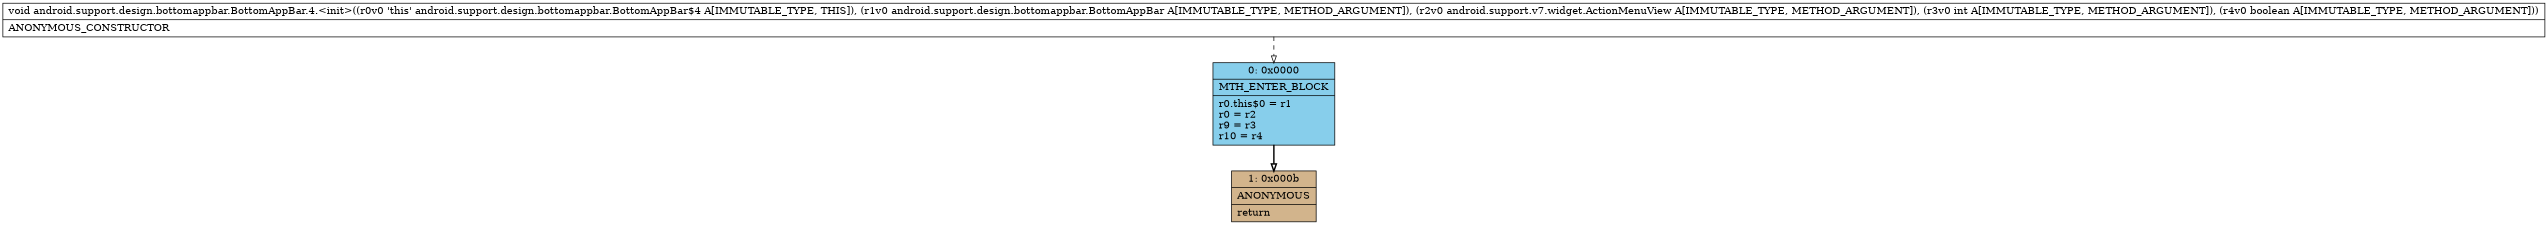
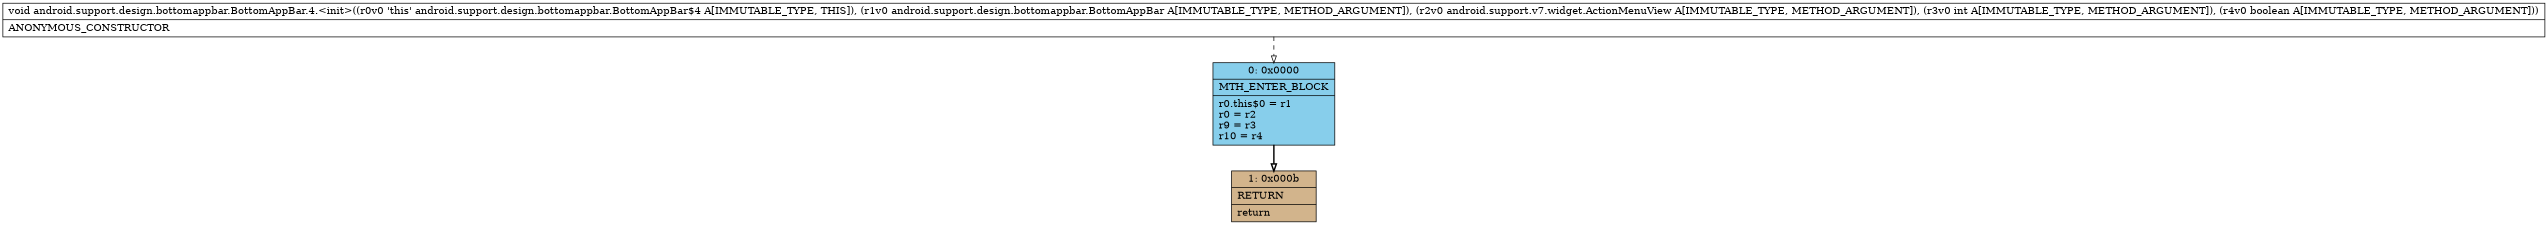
node "1: 0x000b": text "ANONYMOUS" -> "RETURN"
